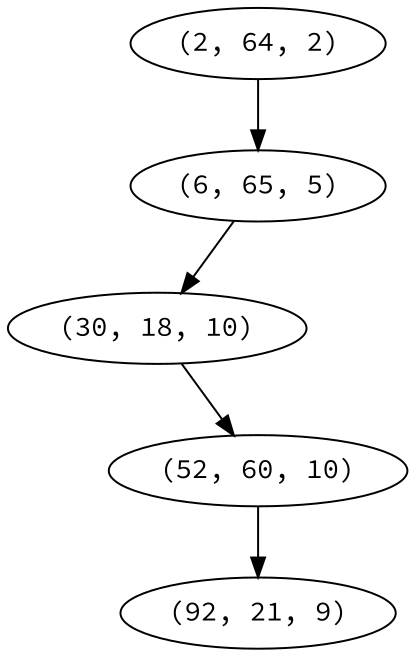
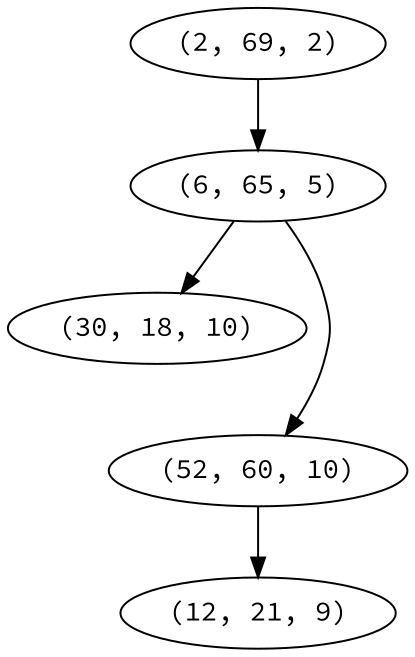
node "(2, 64, 2)": label "(2, 64, 2)" -> "(2, 69, 2)"
edge "(30, 18, 10)" -> "(52, 60, 10)": now "(6, 65, 5)" -> "(52, 60, 10)"
node "(92, 21, 9)": label "(92, 21, 9)" -> "(12, 21, 9)"
